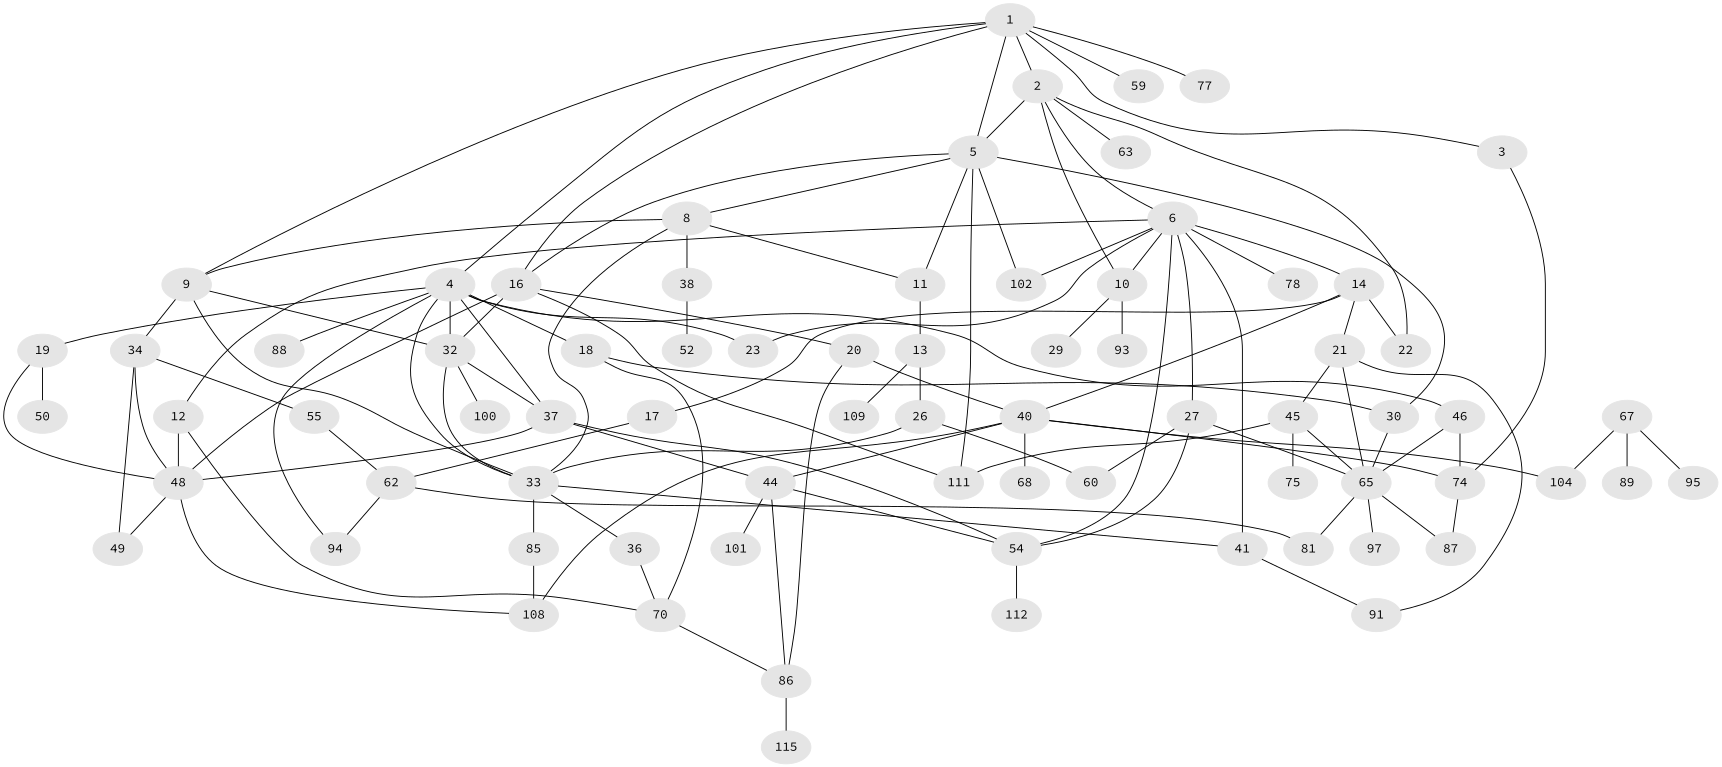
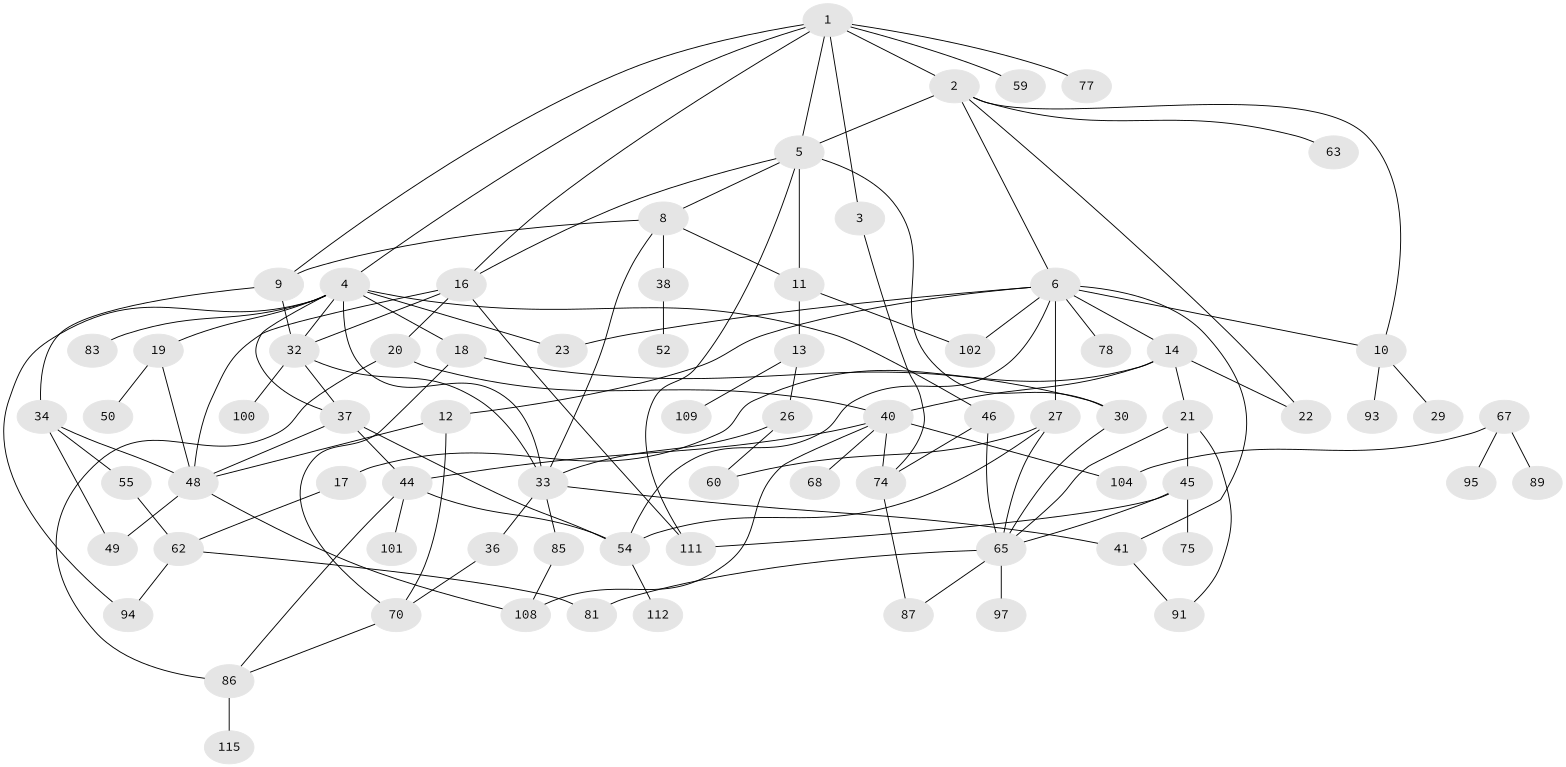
edge "5" -- "102": now "11" -- "102"
node "88": label "88" -> "83"
edge "9" -- "33": removed
